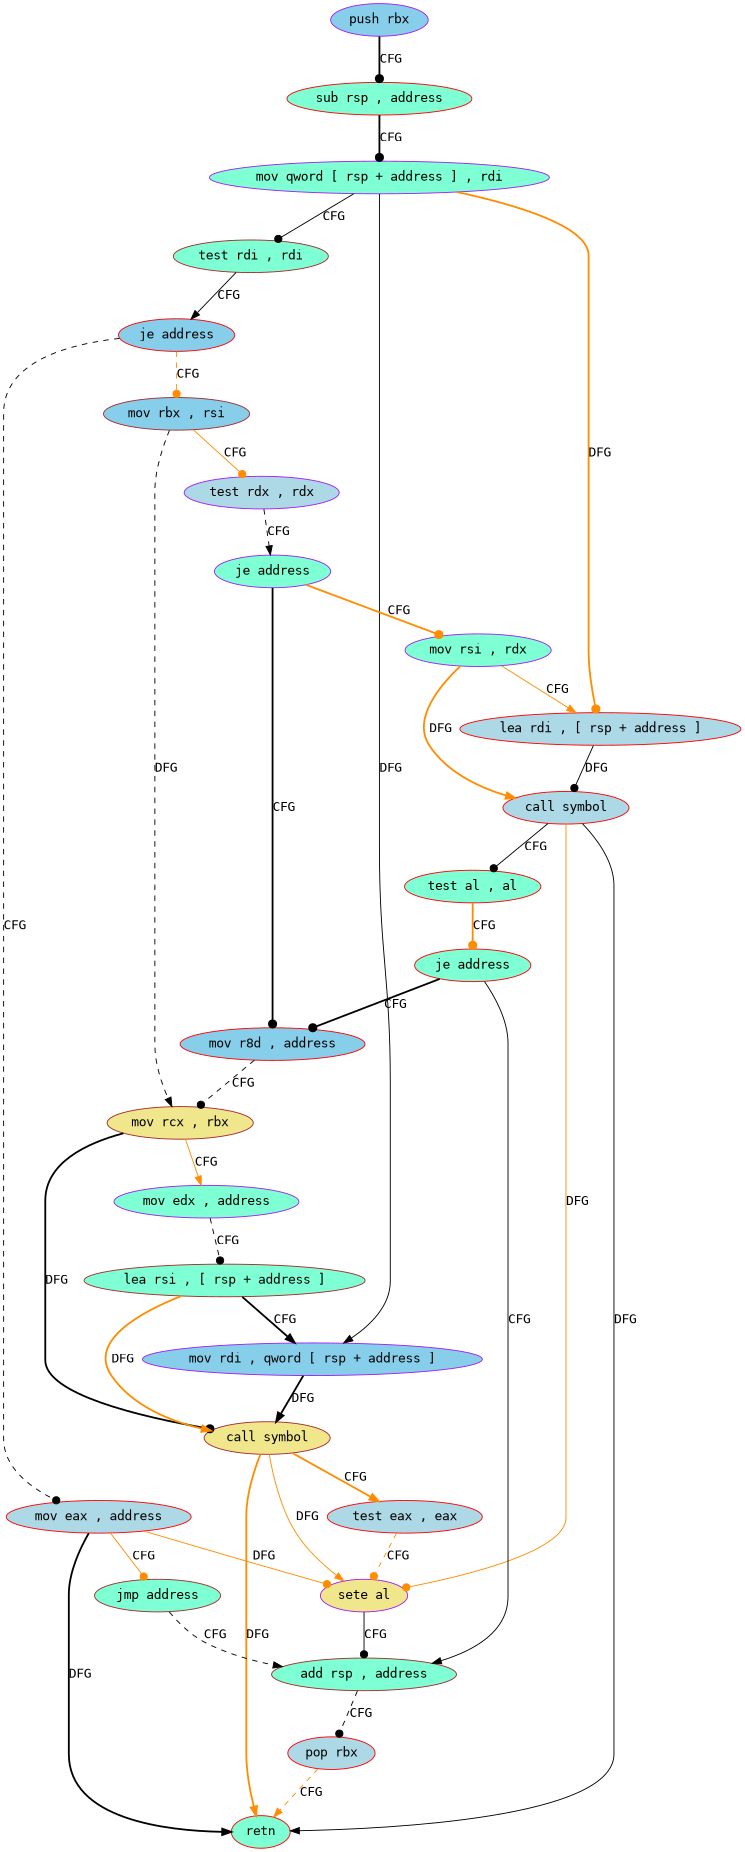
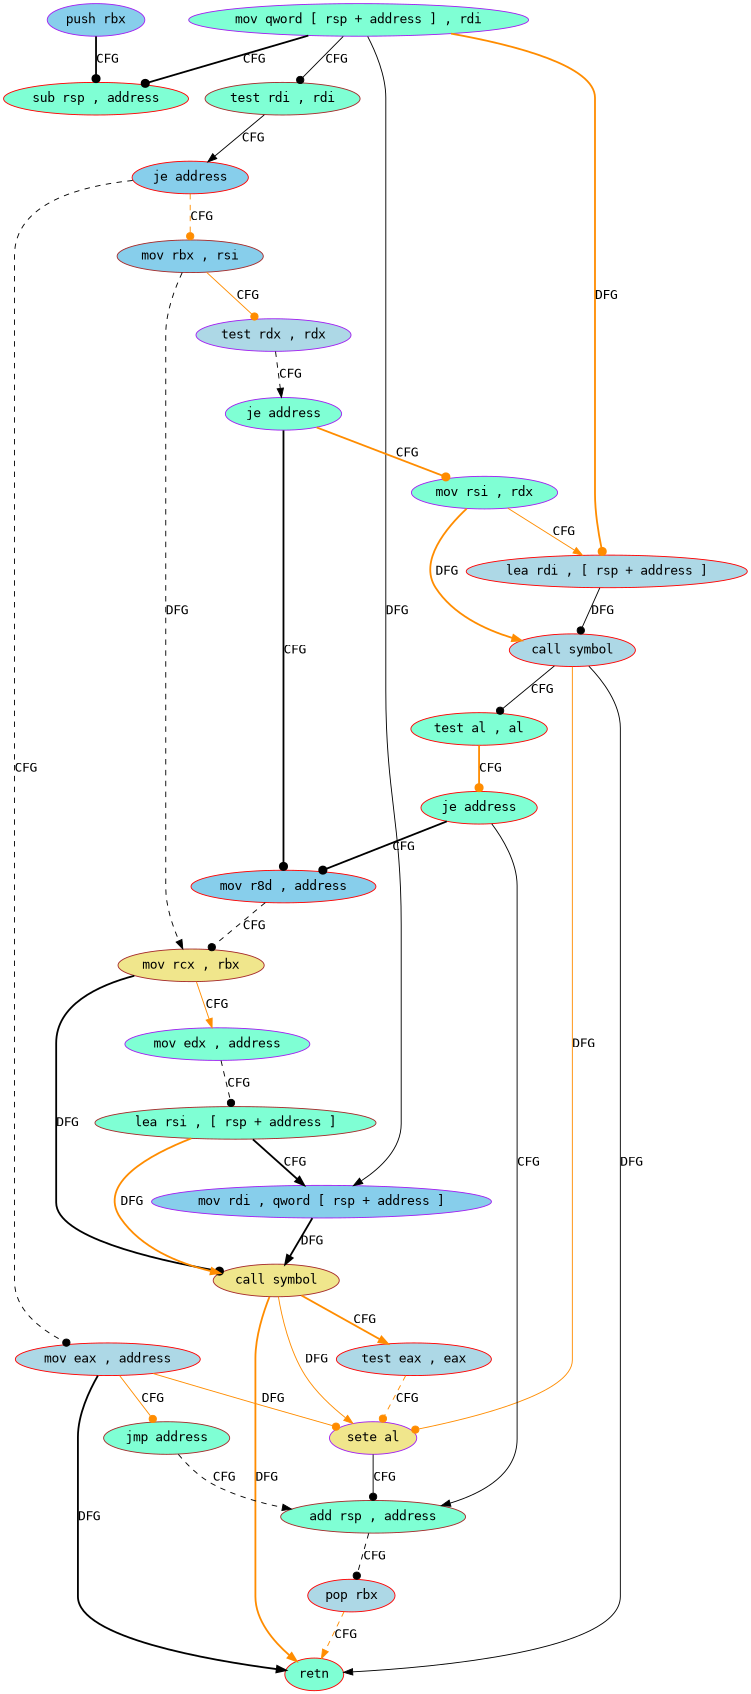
edge "sub rsp , address" -> "mov qword [ rsp + address ] , rdi": reversed
